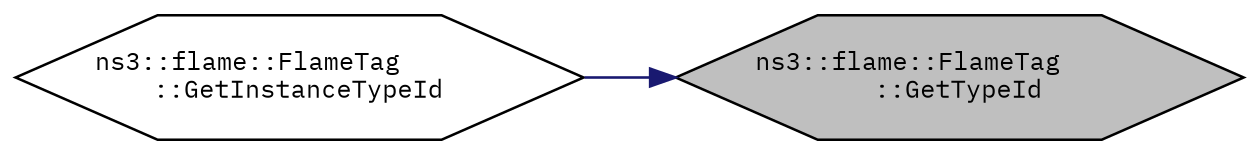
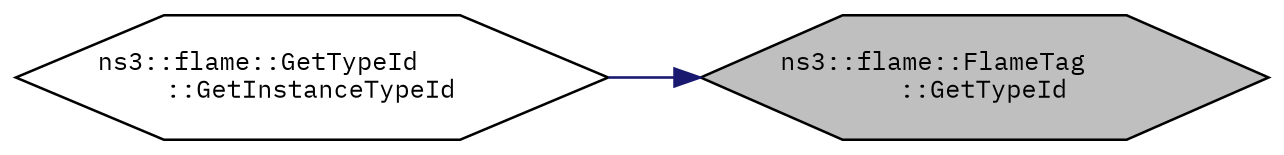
node "ns3::flame::FlameTag ::GetInstanceTypeId": label "ns3::flame::FlameTag ::GetInstanceTypeId" -> "ns3::flame::GetTypeId ::GetInstanceTypeId"
